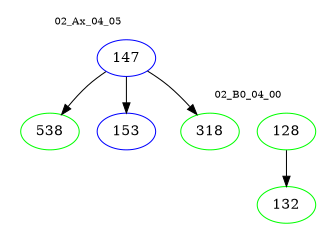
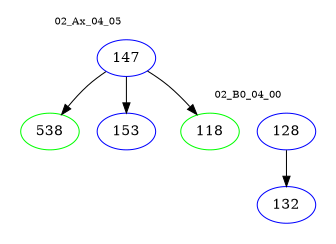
node "318": label "318" -> "118"
node "128": color green -> blue
node "132": color green -> blue
